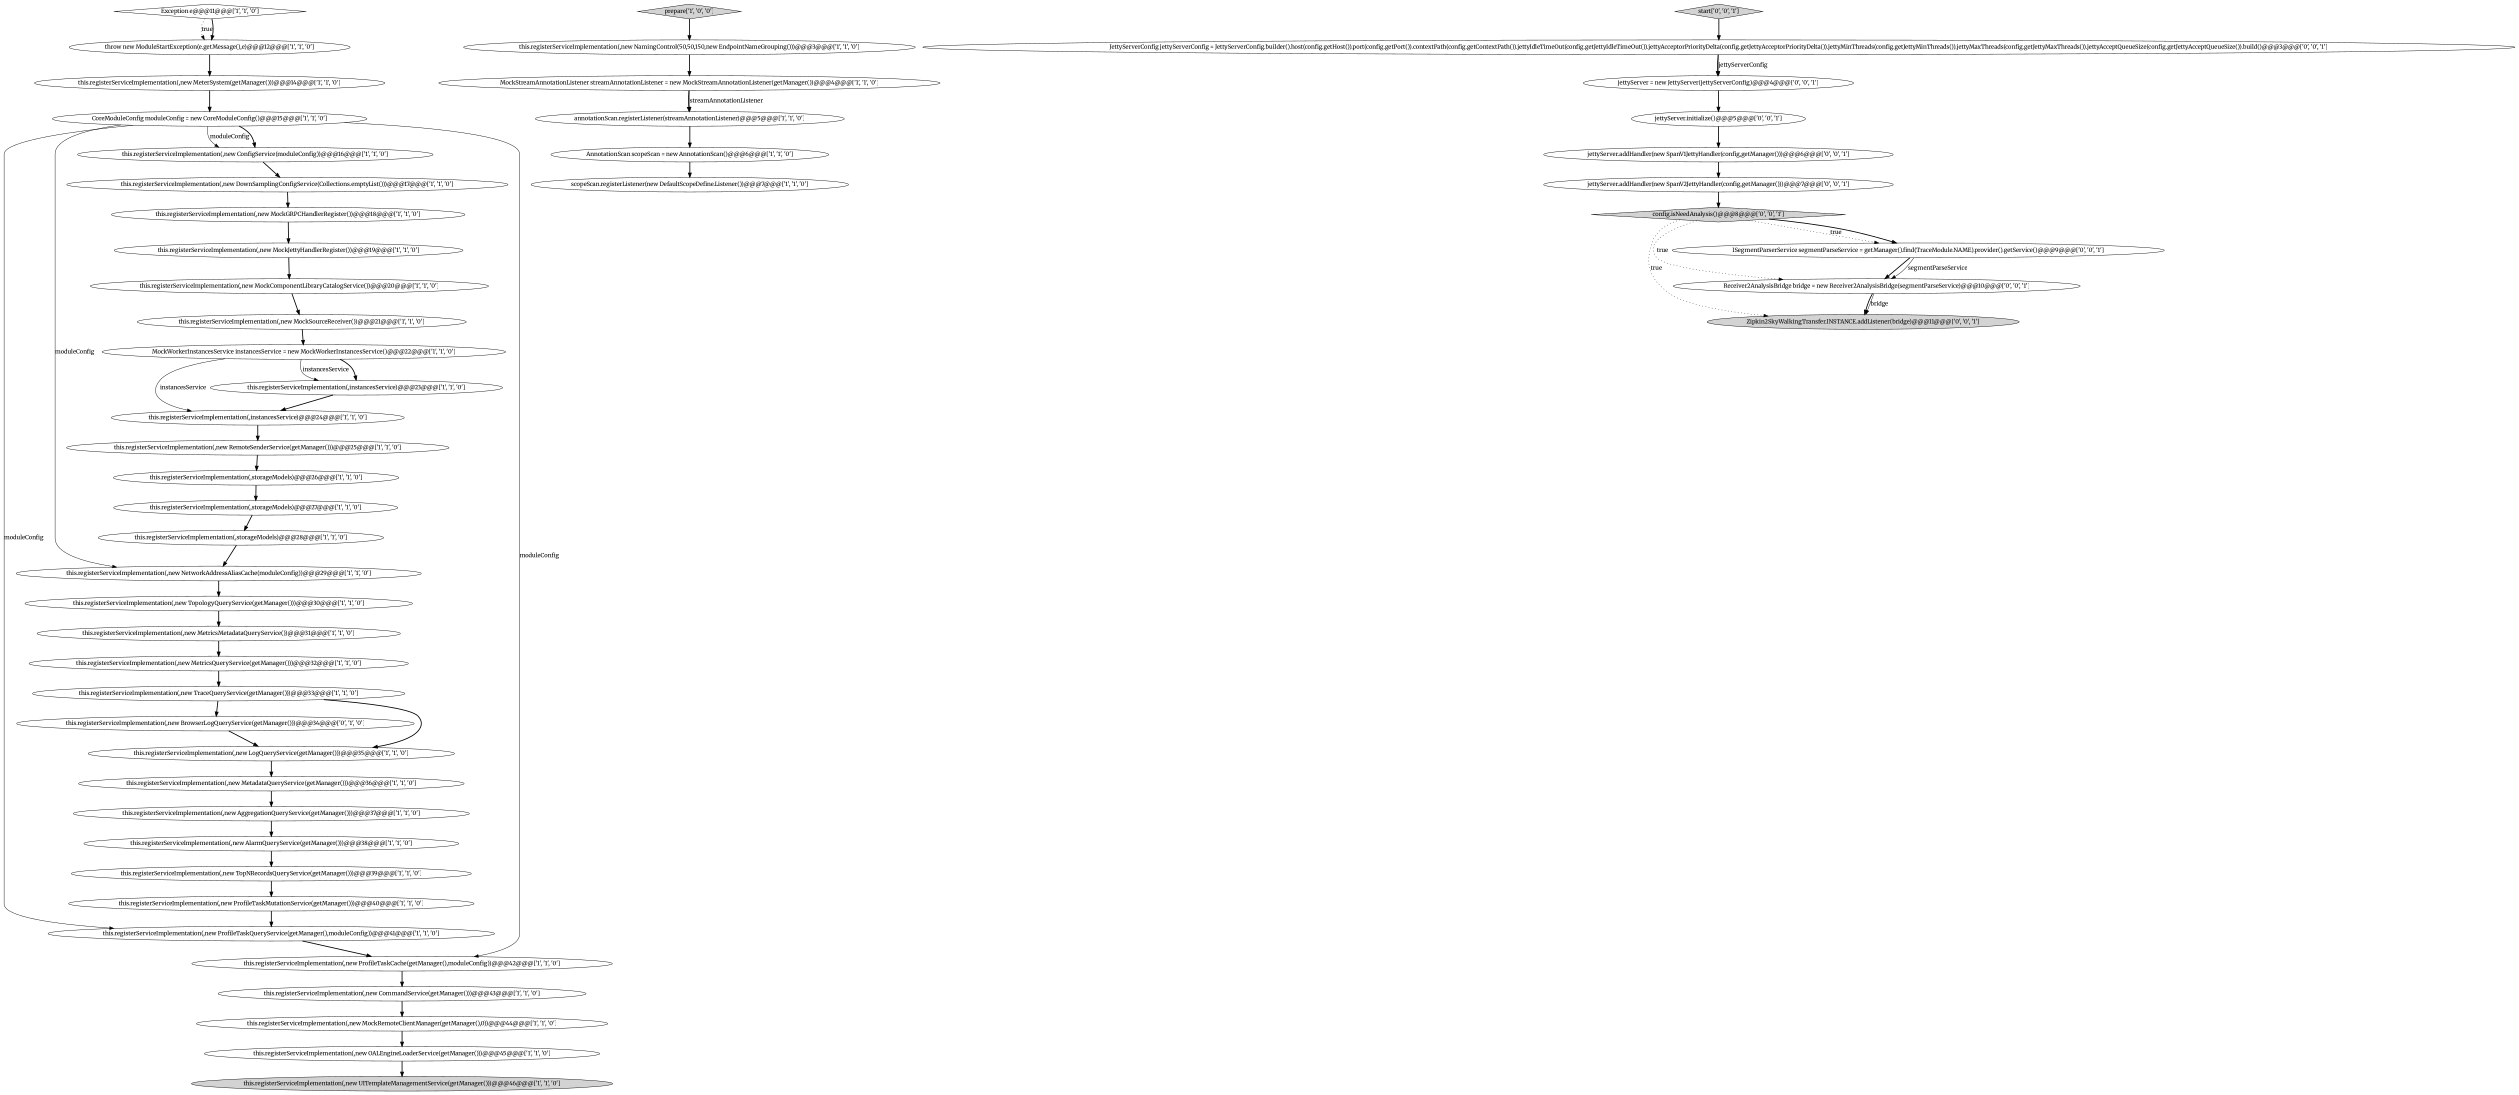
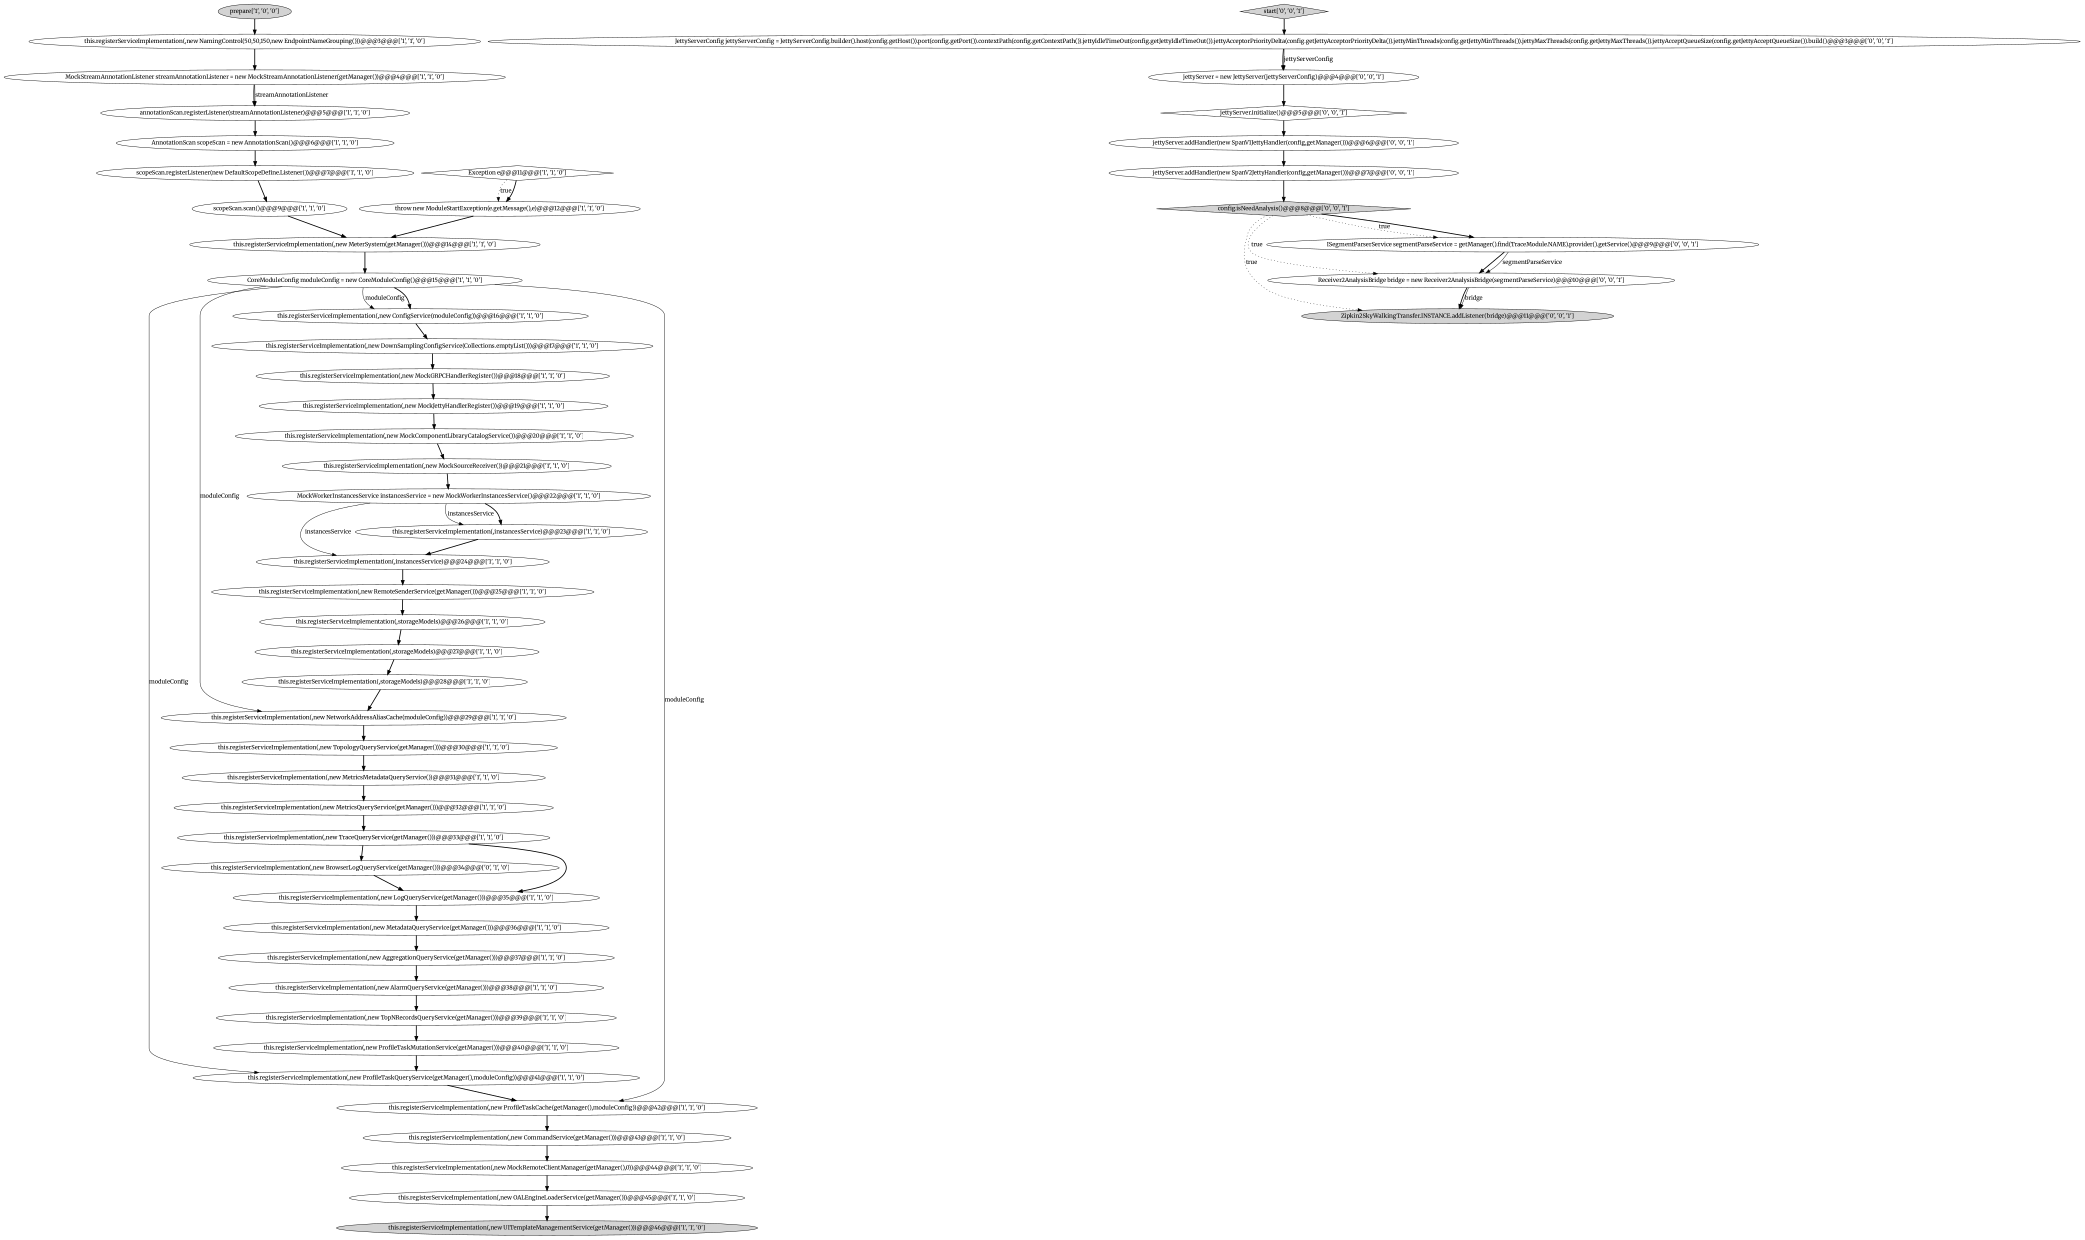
node "prepare['1', '0', '0']": shape diamond -> ellipse
node "jettyServer.initialize()@@@5@@@['0', '0', '1']": shape ellipse -> diamond
node "scopeScan.scan()@@@9@@@['1', '1', '0']": added
